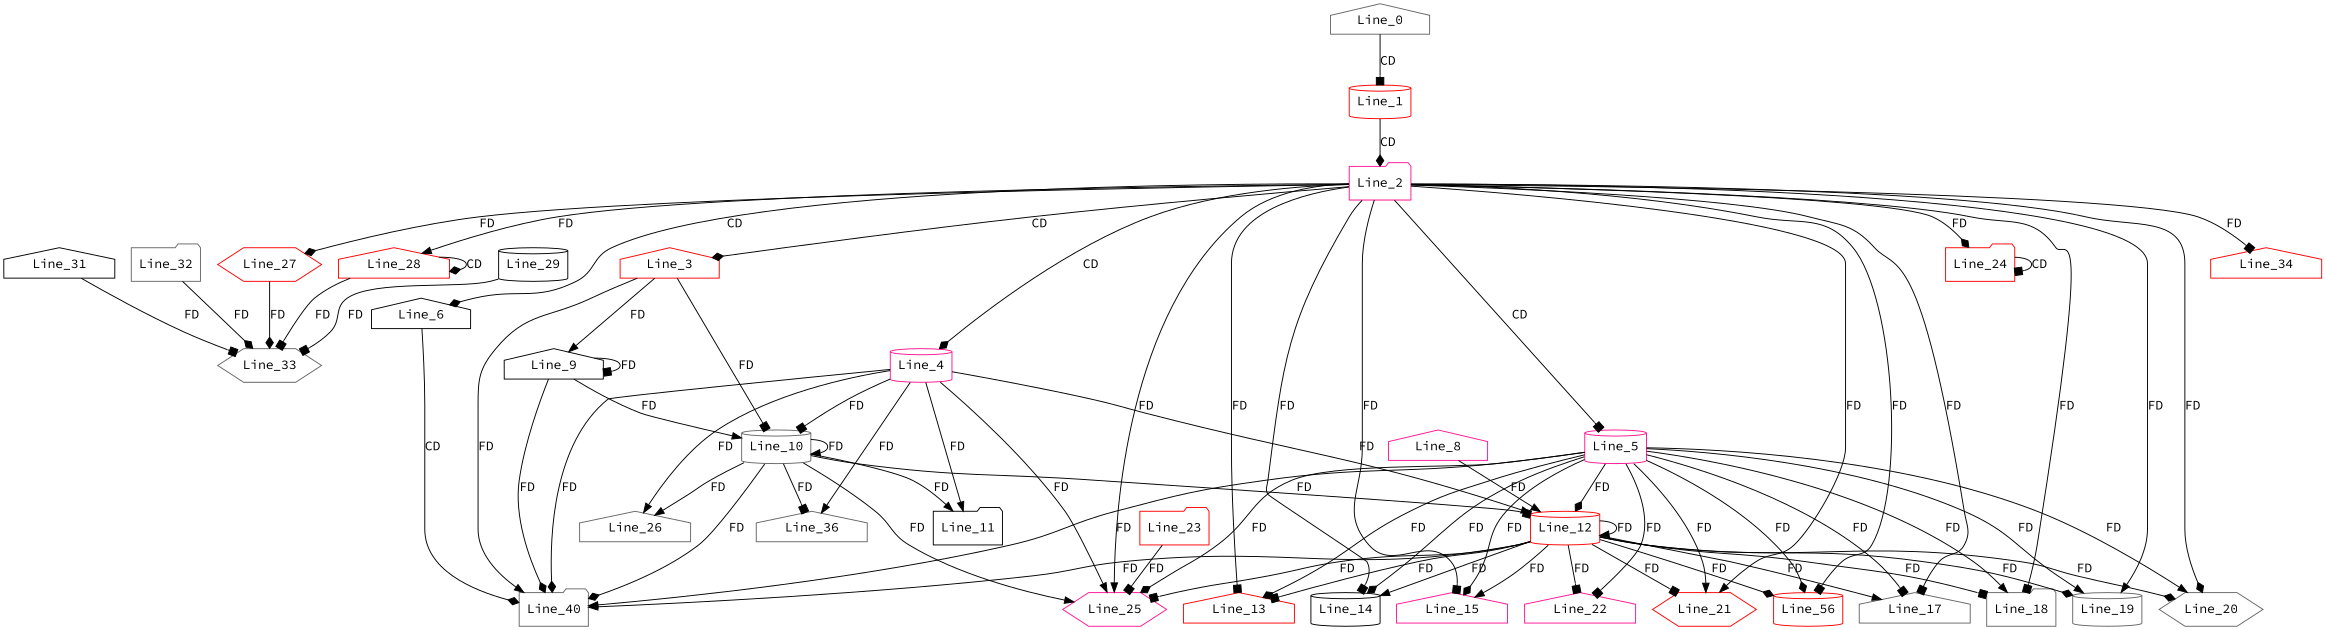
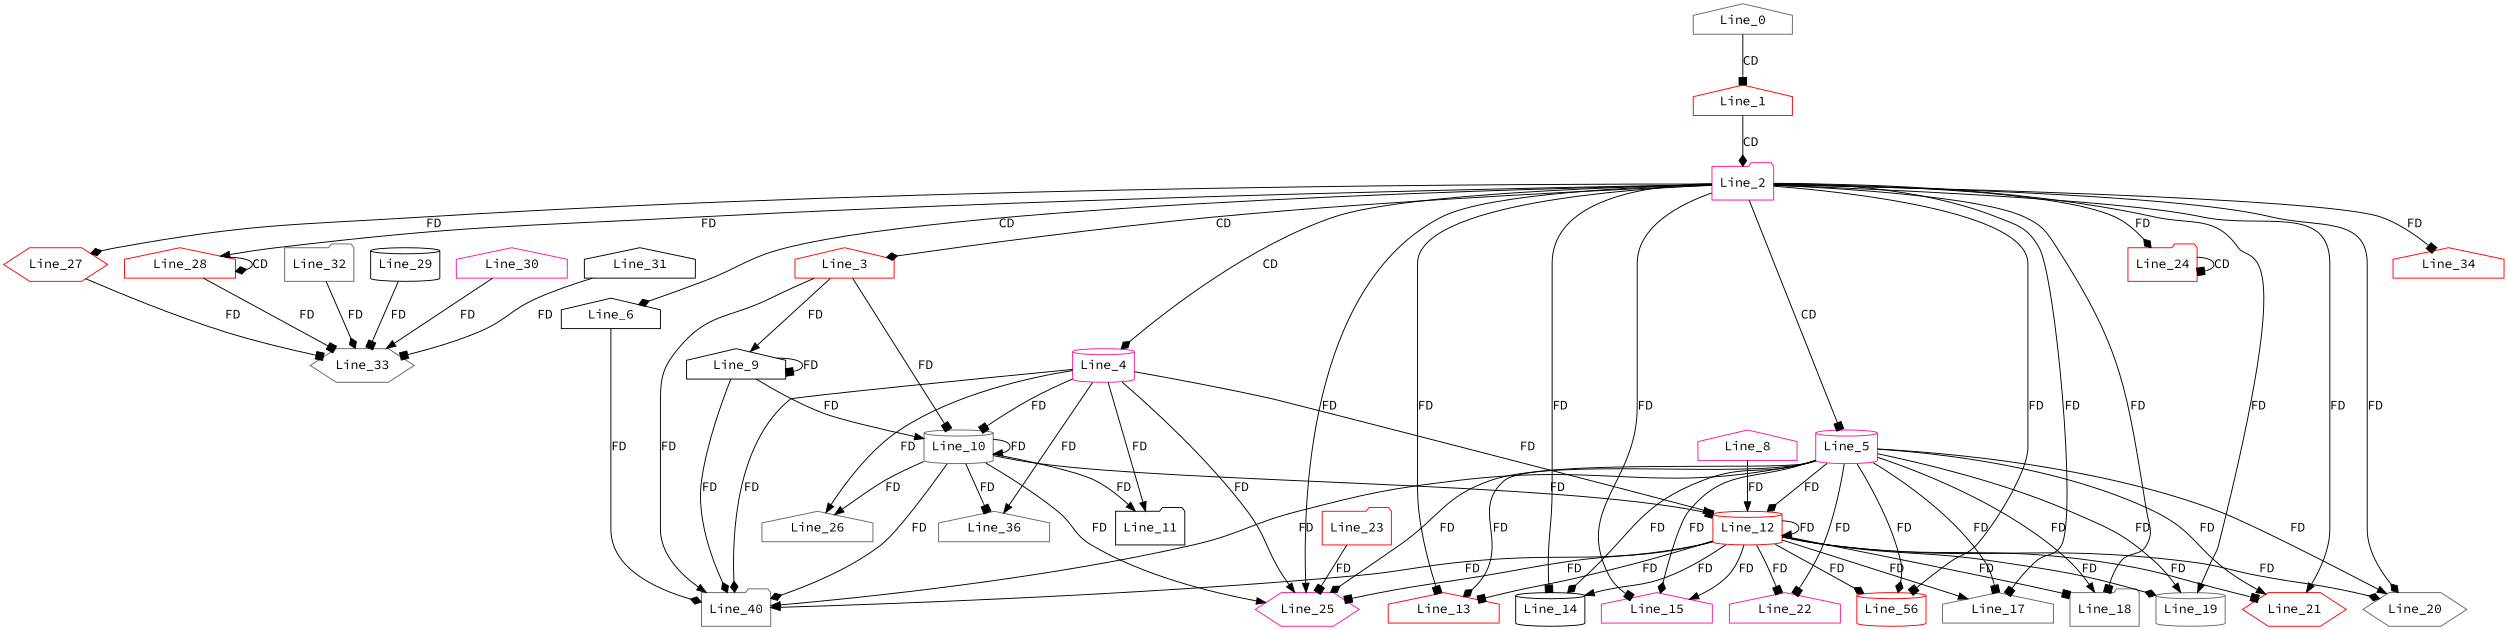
node "Line_1": shape cylinder -> house
node "Line_30": added
edge "Line_27" -> "Line_33": arrowhead diamond -> box
edge "Line_6" -> "Line_40": label "CD" -> "FD"
